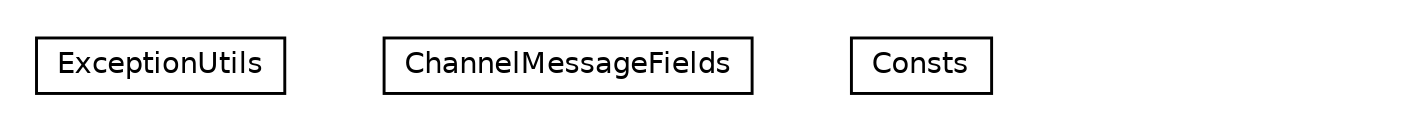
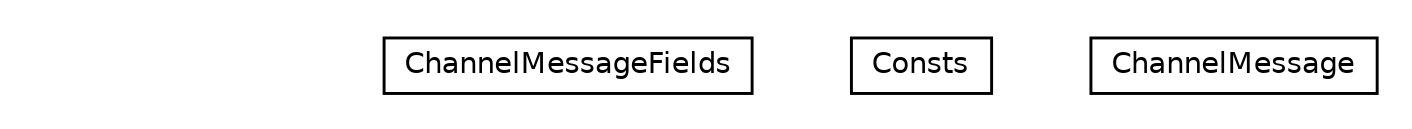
node "ExceptionUtils": removed
node "ChannelMessage": added
